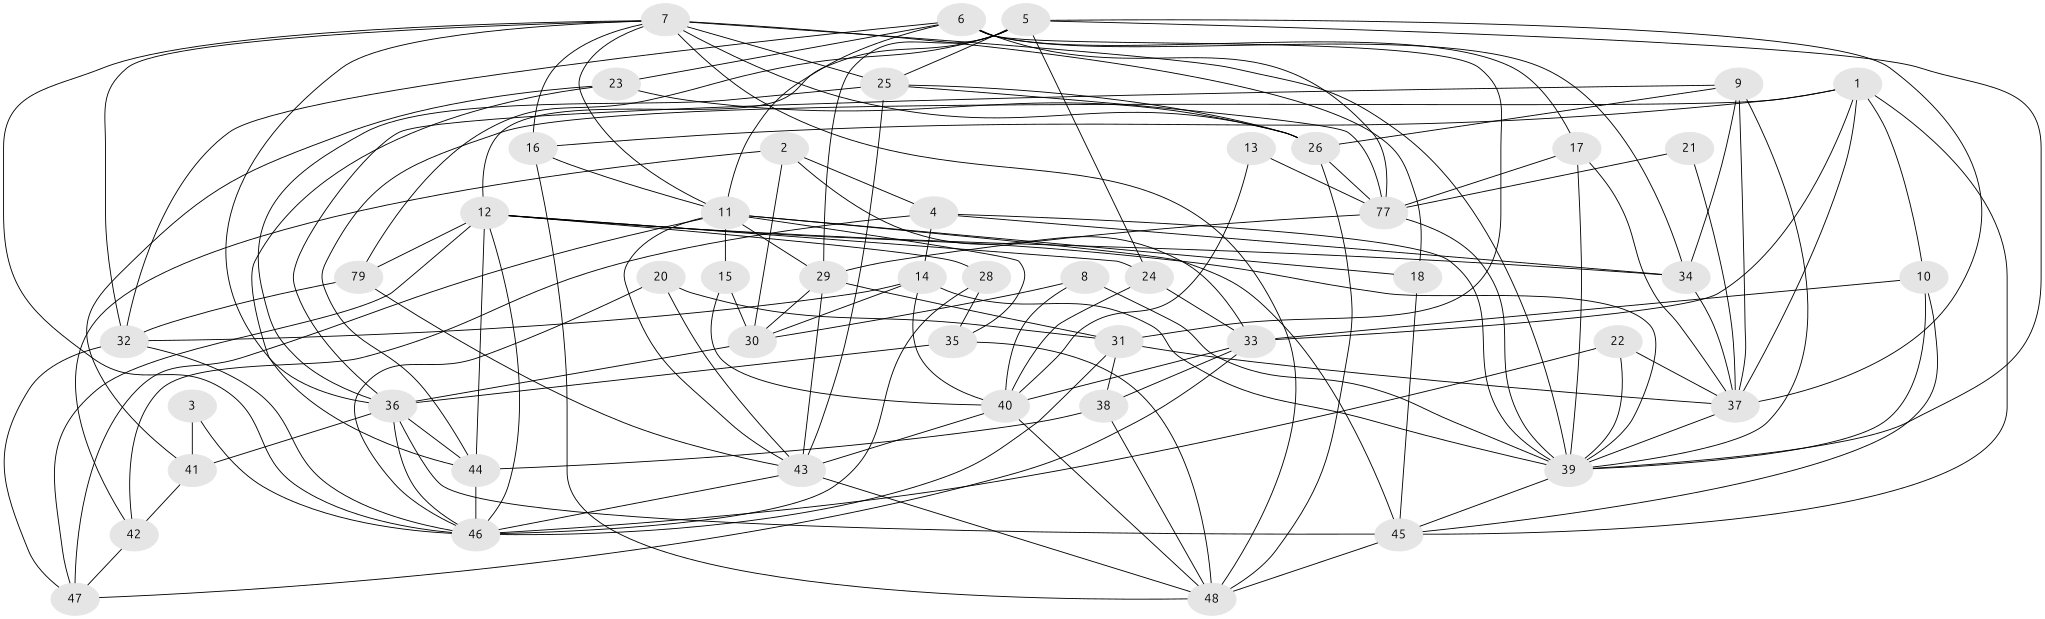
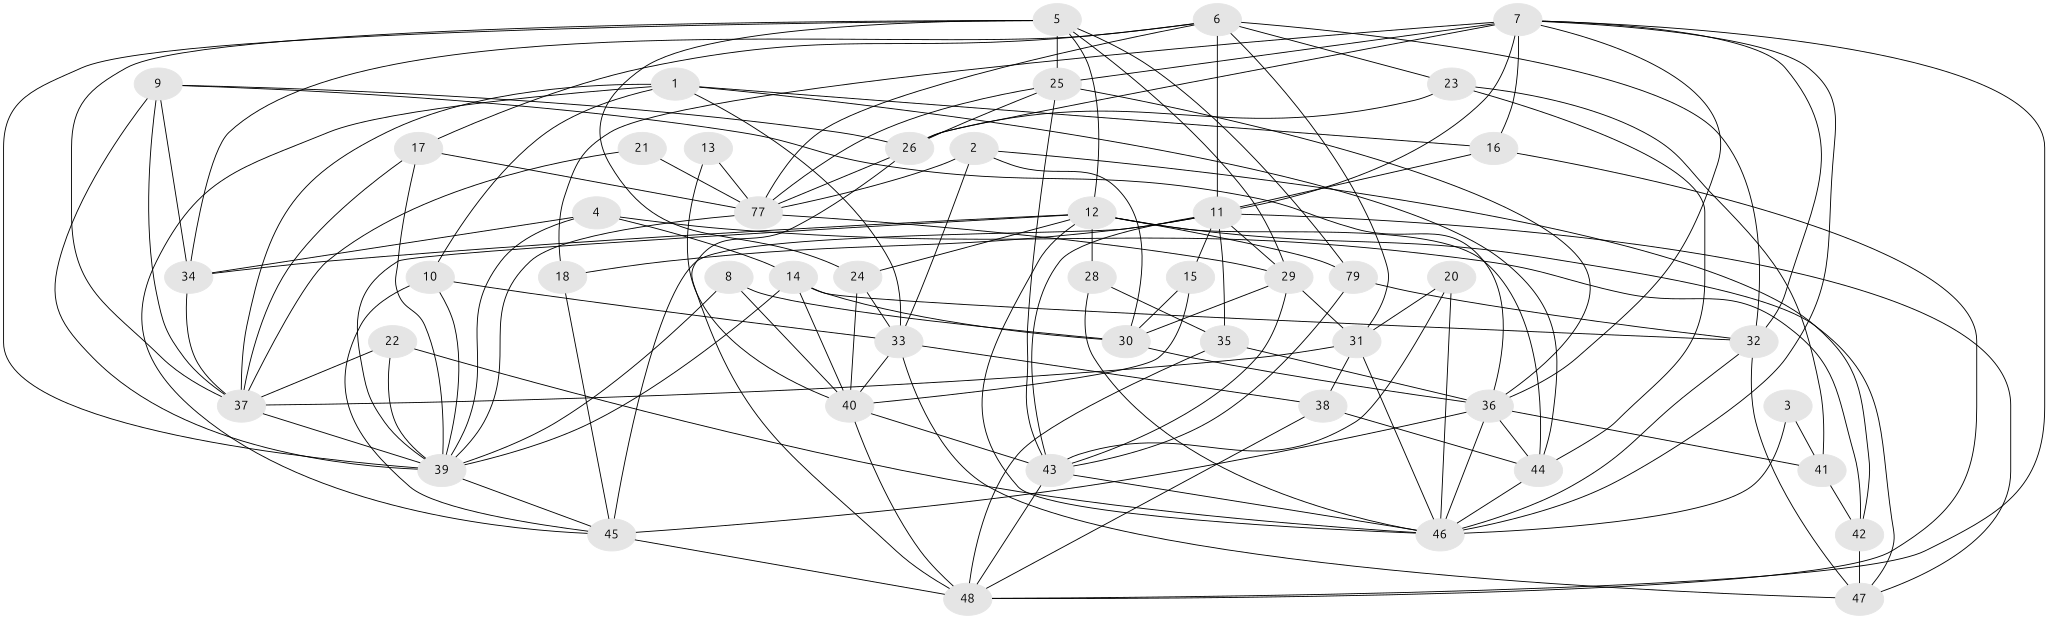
edge "7" -- "39": removed
edge "2" -- "4": now "2" -- "77"
